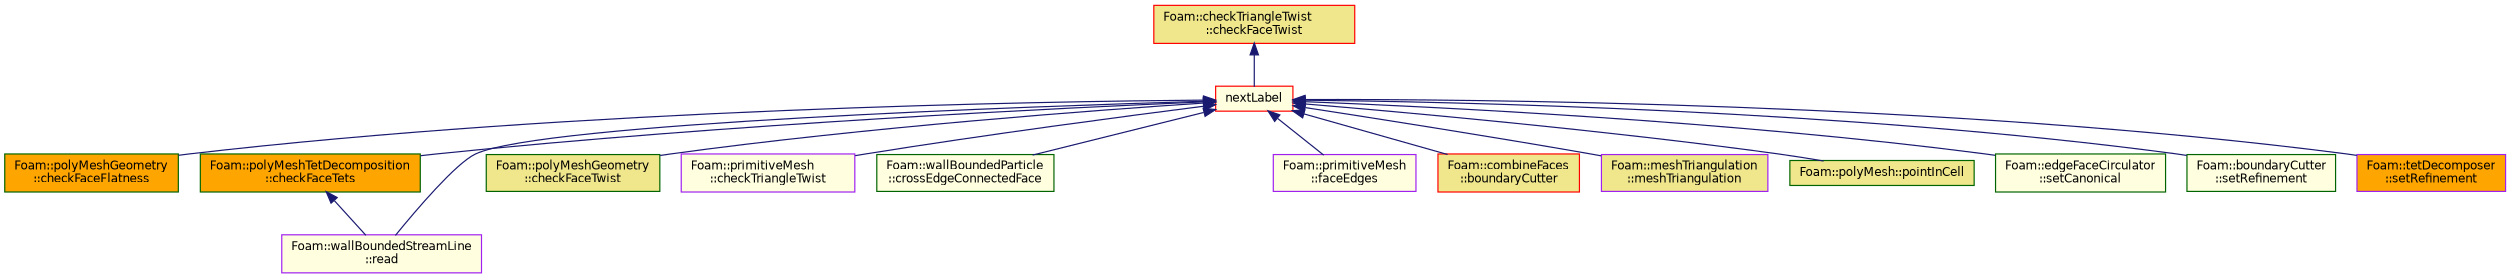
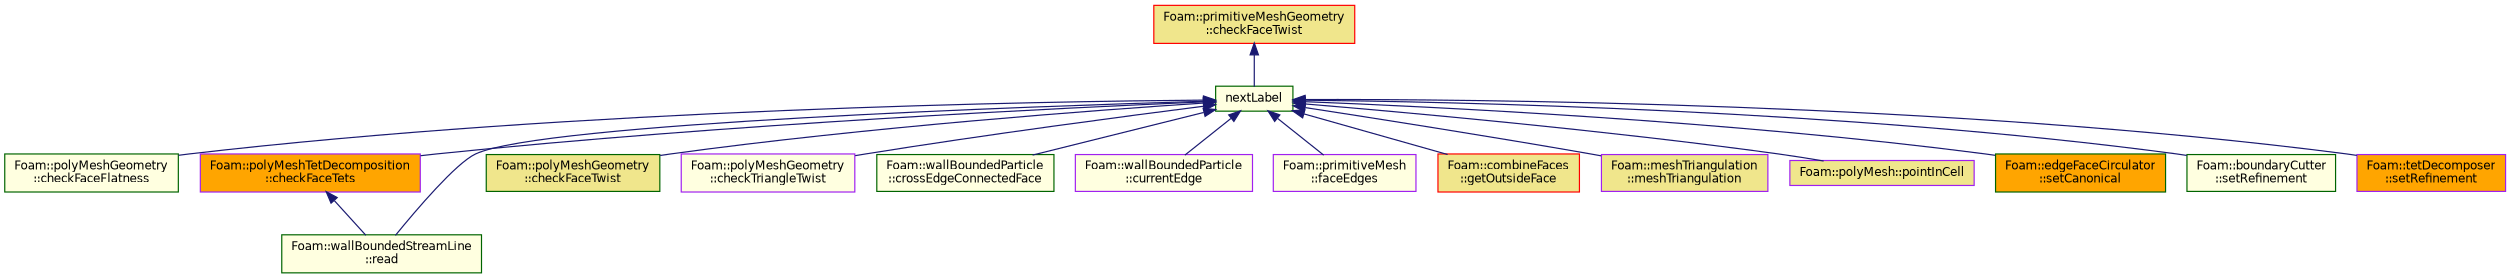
node "Foam::checkTriangleTwist ::checkFaceTwist": label "Foam::checkTriangleTwist ::checkFaceTwist" -> "Foam::primitiveMeshGeometry ::checkFaceTwist"
node "nextLabel": color red -> darkgreen
node "Foam::polyMeshGeometry ::checkFaceFlatness": fillcolor orange -> lightyellow
node "Foam::polyMeshTetDecomposition ::checkFaceTets": color darkgreen -> purple
node "Foam::primitiveMesh ::checkTriangleTwist": label "Foam::primitiveMesh ::checkTriangleTwist" -> "Foam::polyMeshGeometry ::checkTriangleTwist"
node "Foam::wallBoundedParticle ::currentEdge": added
node "Foam::combineFaces ::boundaryCutter": label "Foam::combineFaces ::boundaryCutter" -> "Foam::combineFaces ::getOutsideFace"
node "Foam::polyMesh::pointInCell": color darkgreen -> purple
node "Foam::edgeFaceCirculator ::setCanonical": fillcolor lightyellow -> orange
node "Foam::wallBoundedStreamLine ::read": color purple -> darkgreen
